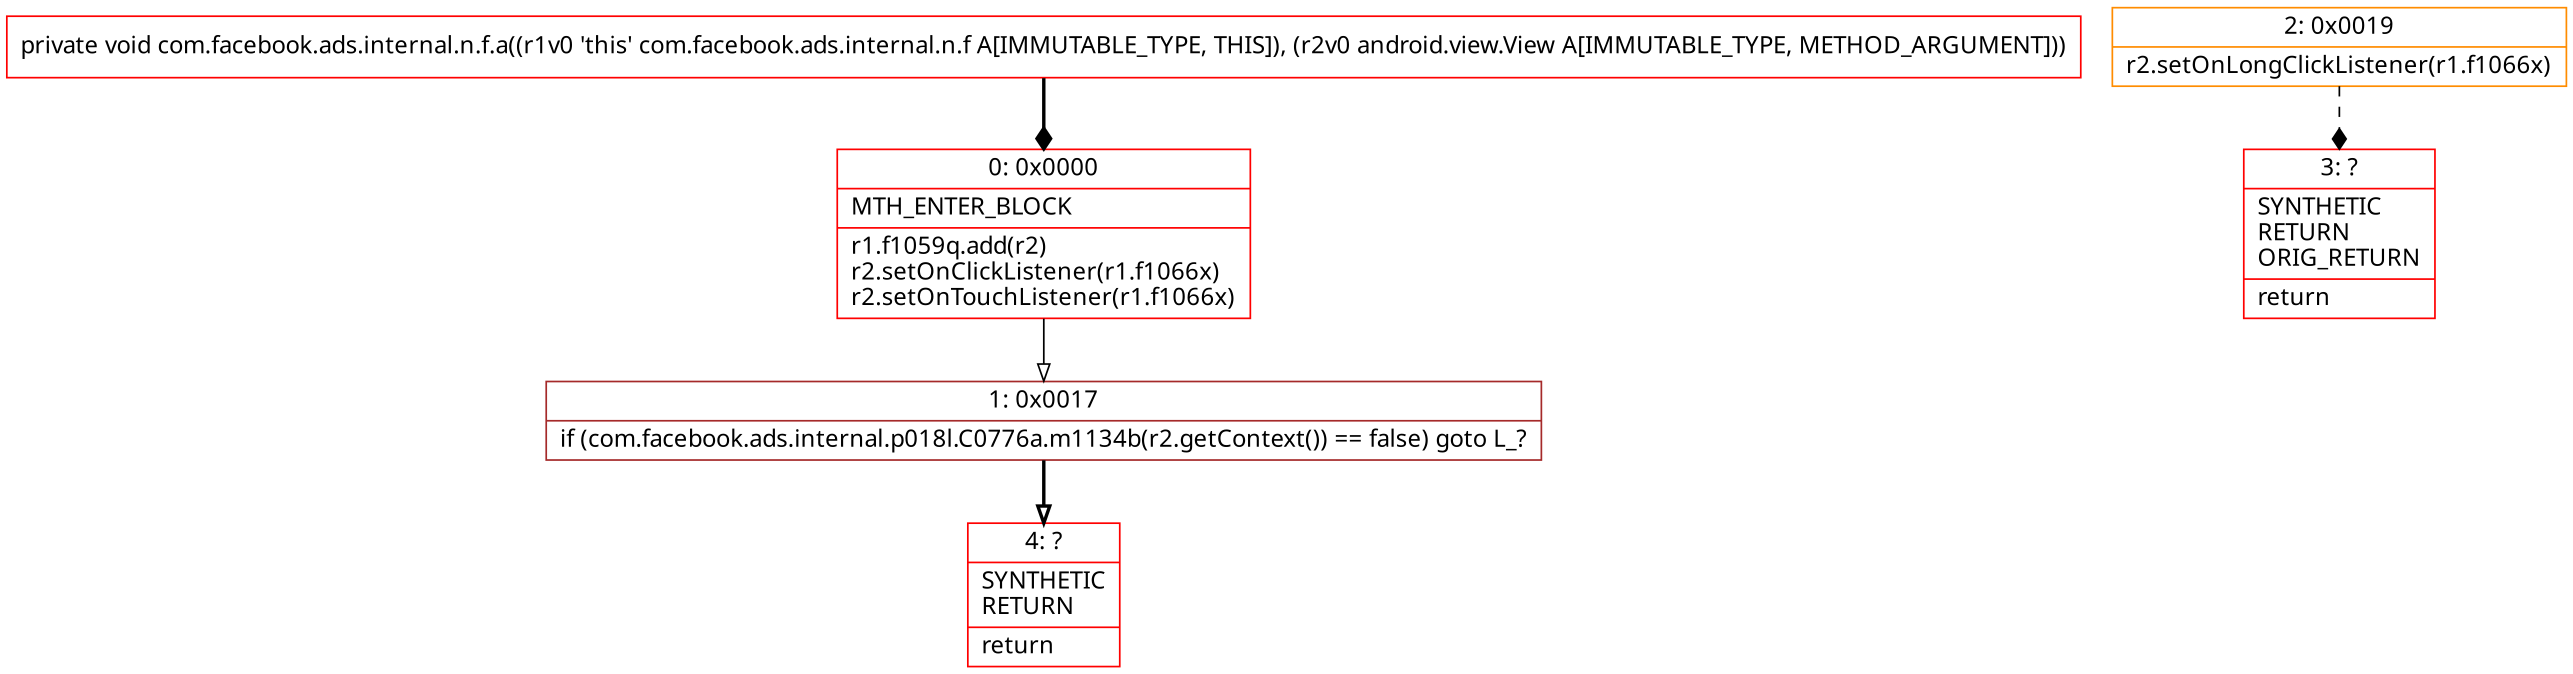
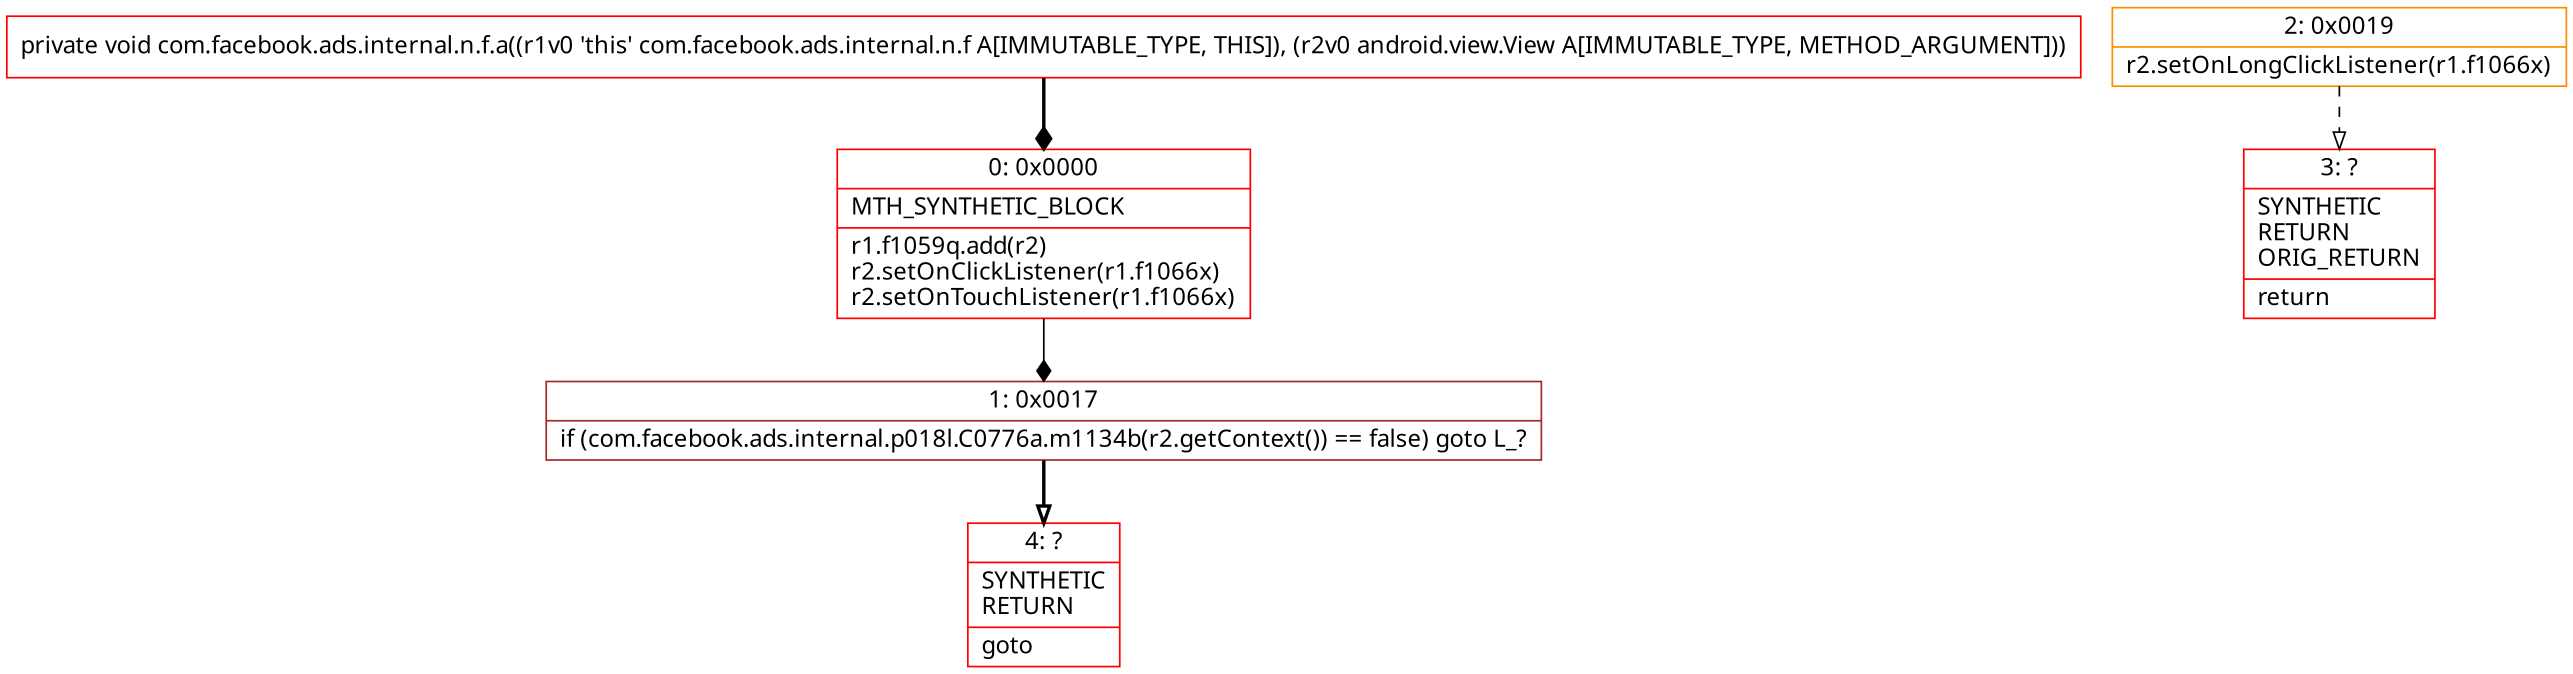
edge "2: 0x0019" -> "3: ?": arrowhead diamond -> onormal
node "0: 0x0000": text "MTH_ENTER_BLOCK" -> "MTH_SYNTHETIC_BLOCK"
edge "0: 0x0000" -> "1: 0x0017": arrowhead onormal -> diamond
node "4: ?": text "return" -> "goto"
